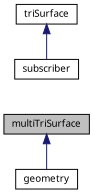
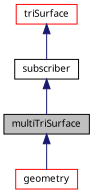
node "triSurface": color black -> red
edge "multiTriSurface" -> "subscriber": added
node "geometry": color black -> red
